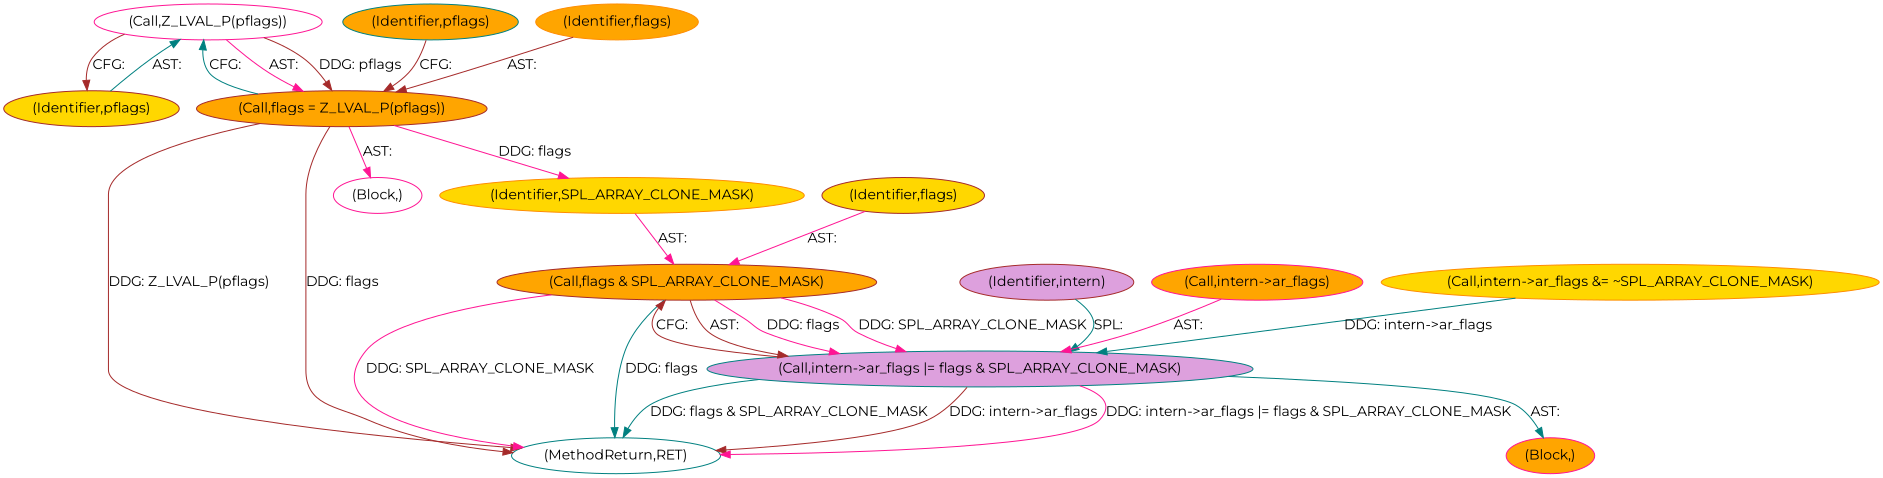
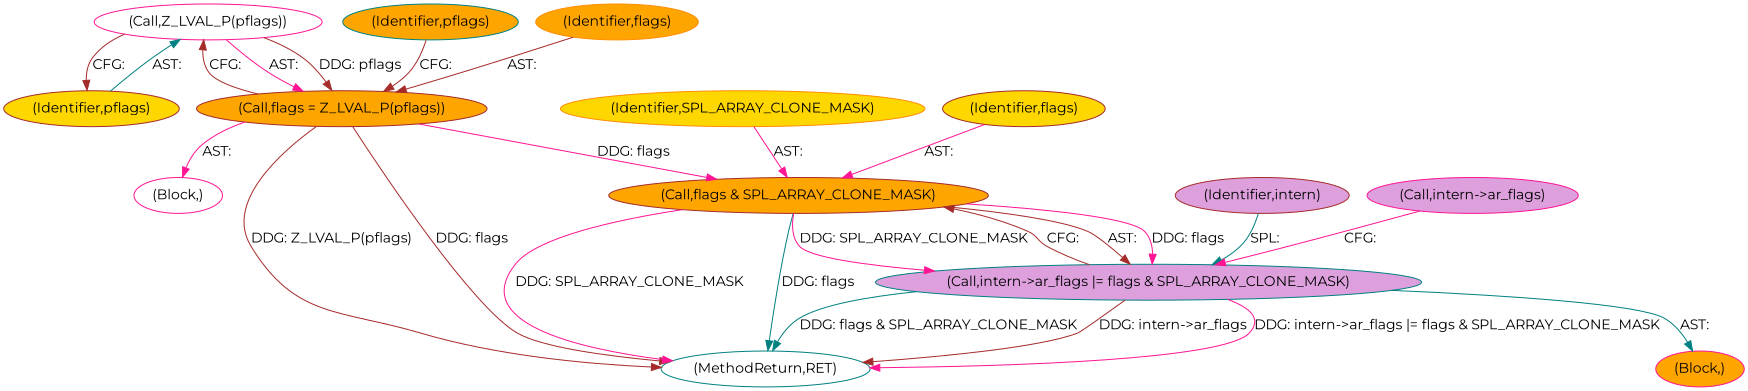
edge "(Call,flags = Z_LVAL_P(pflags))" -> "(Call,Z_LVAL_P(pflags))": color teal -> brown
edge "(Call,flags = Z_LVAL_P(pflags))" -> "(Identifier,SPL_ARRAY_CLONE_MASK)": now "(Call,flags = Z_LVAL_P(pflags))" -> "(Call,flags & SPL_ARRAY_CLONE_MASK)"
node "(Call,intern->ar_flags)": fillcolor orange -> plum
node "(Call,intern->ar_flags &= ~SPL_ARRAY_CLONE_MASK)": removed
edge "(Call,intern->ar_flags)" -> "(Call,intern->ar_flags |= flags & SPL_ARRAY_CLONE_MASK)": label "AST: " -> "CFG: "
